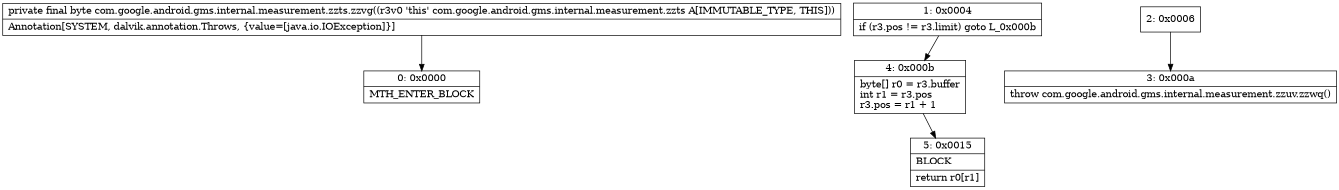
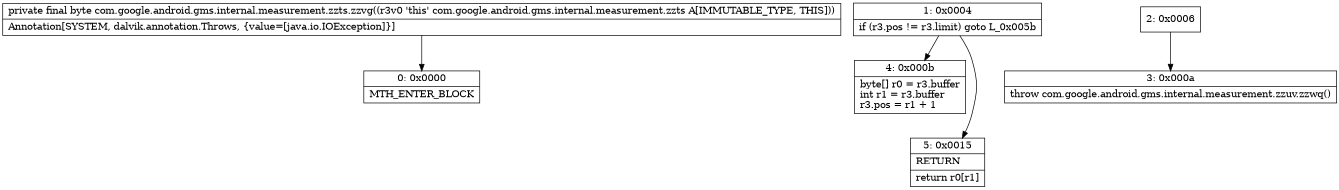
node "1: 0x0004": text "if (r3.pos != r3.limit) goto L_0x000b" -> "if (r3.pos != r3.limit) goto L_0x005b"
node "4: 0x000b": text "int r1 = r3.pos" -> "int r1 = r3.buffer"
edge "4: 0x000b" -> "5: 0x0015": now "1: 0x0004" -> "5: 0x0015"
node "5: 0x0015": text "BLOCK" -> "RETURN"
